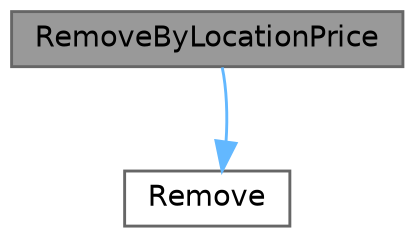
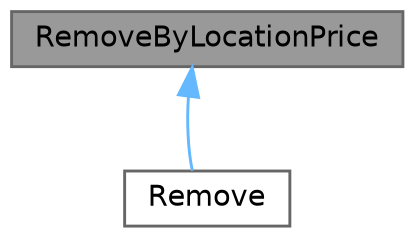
edge "RemoveByLocationPrice" -> "Remove": reversed
